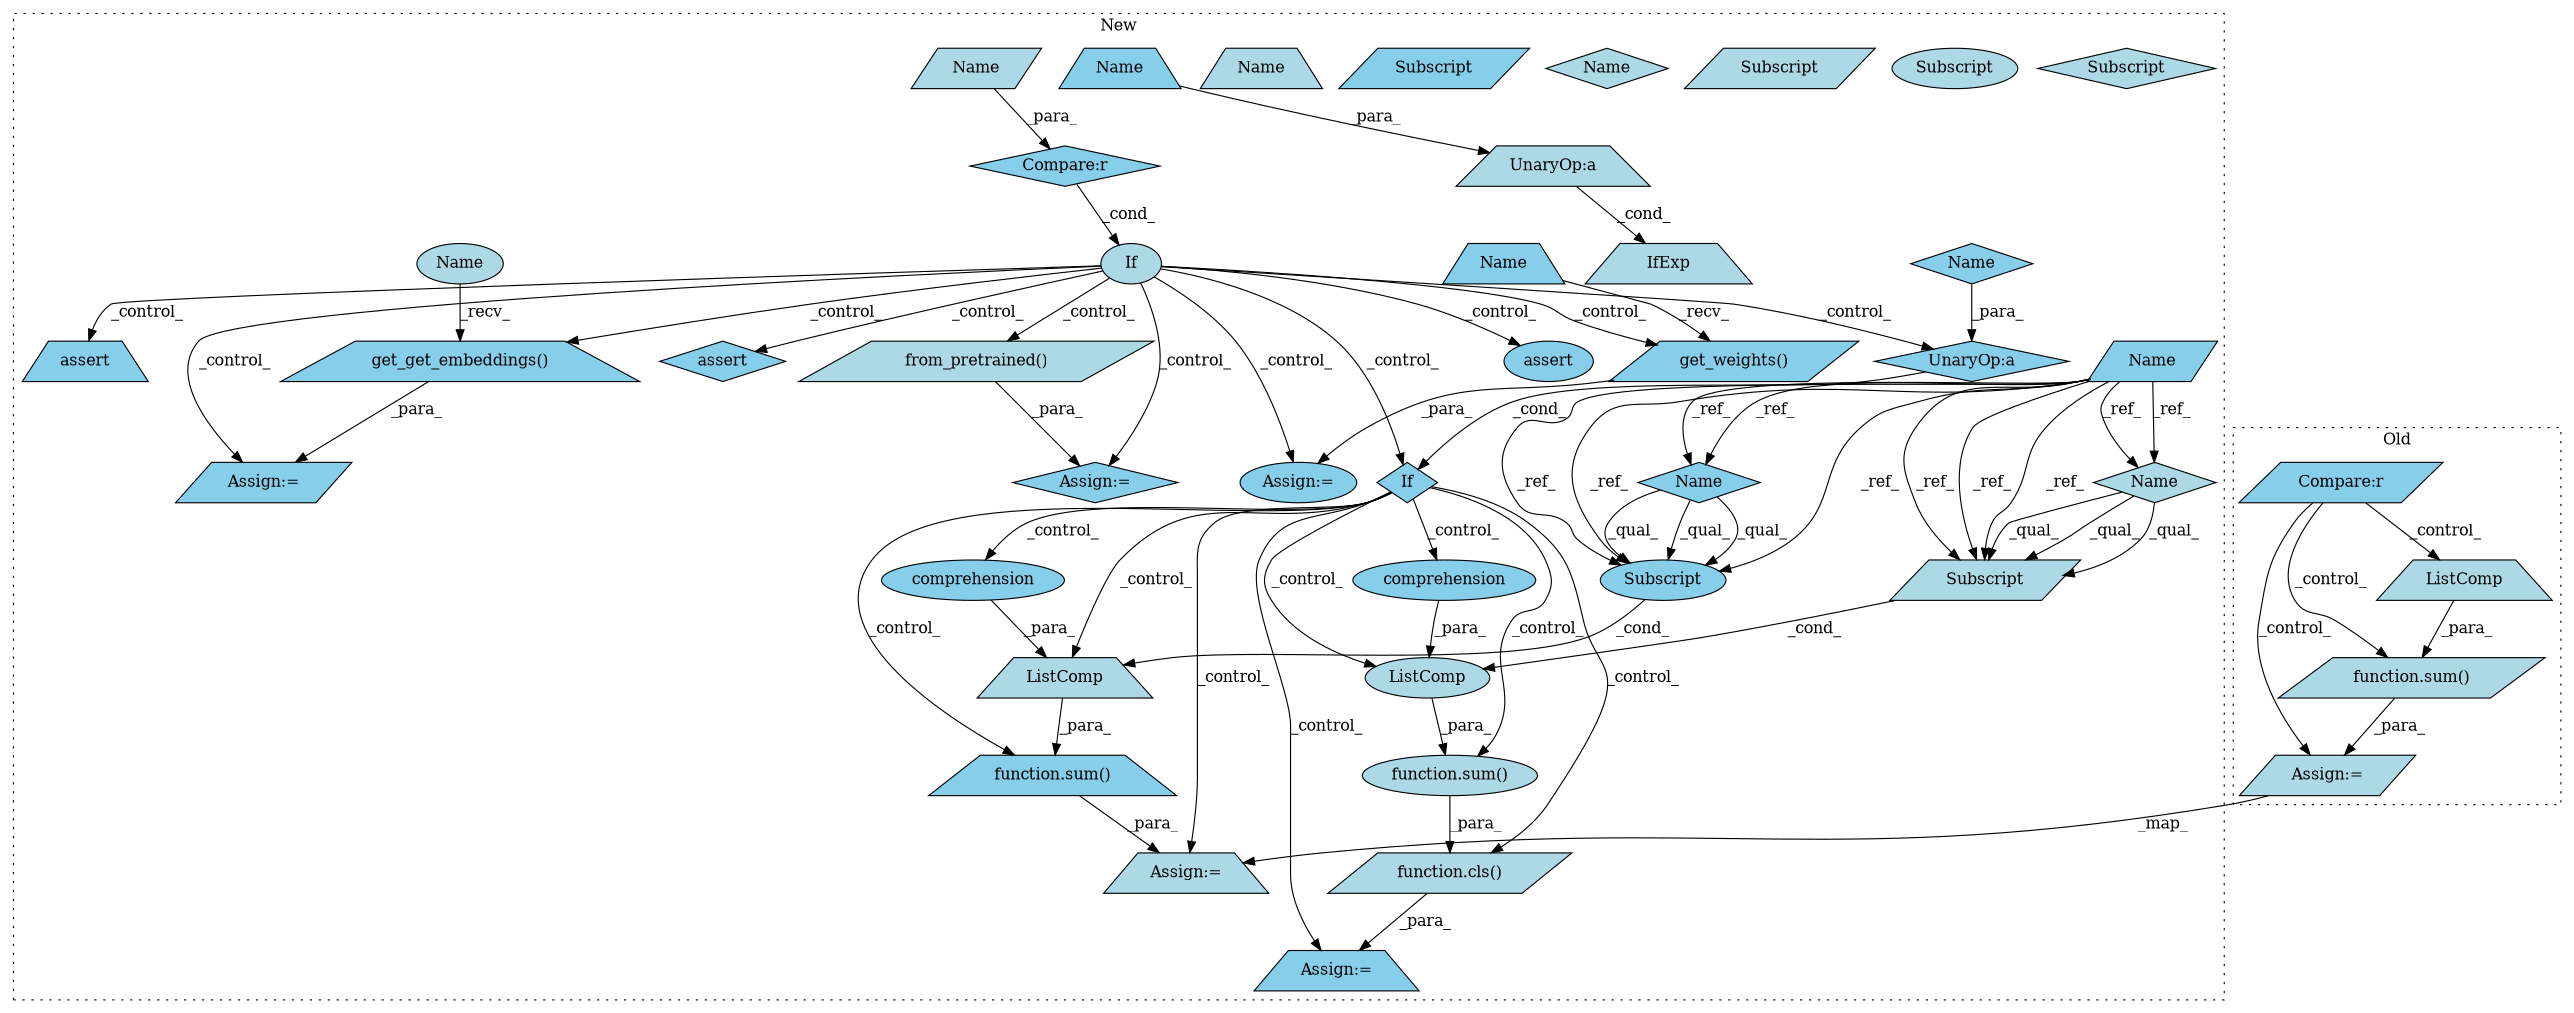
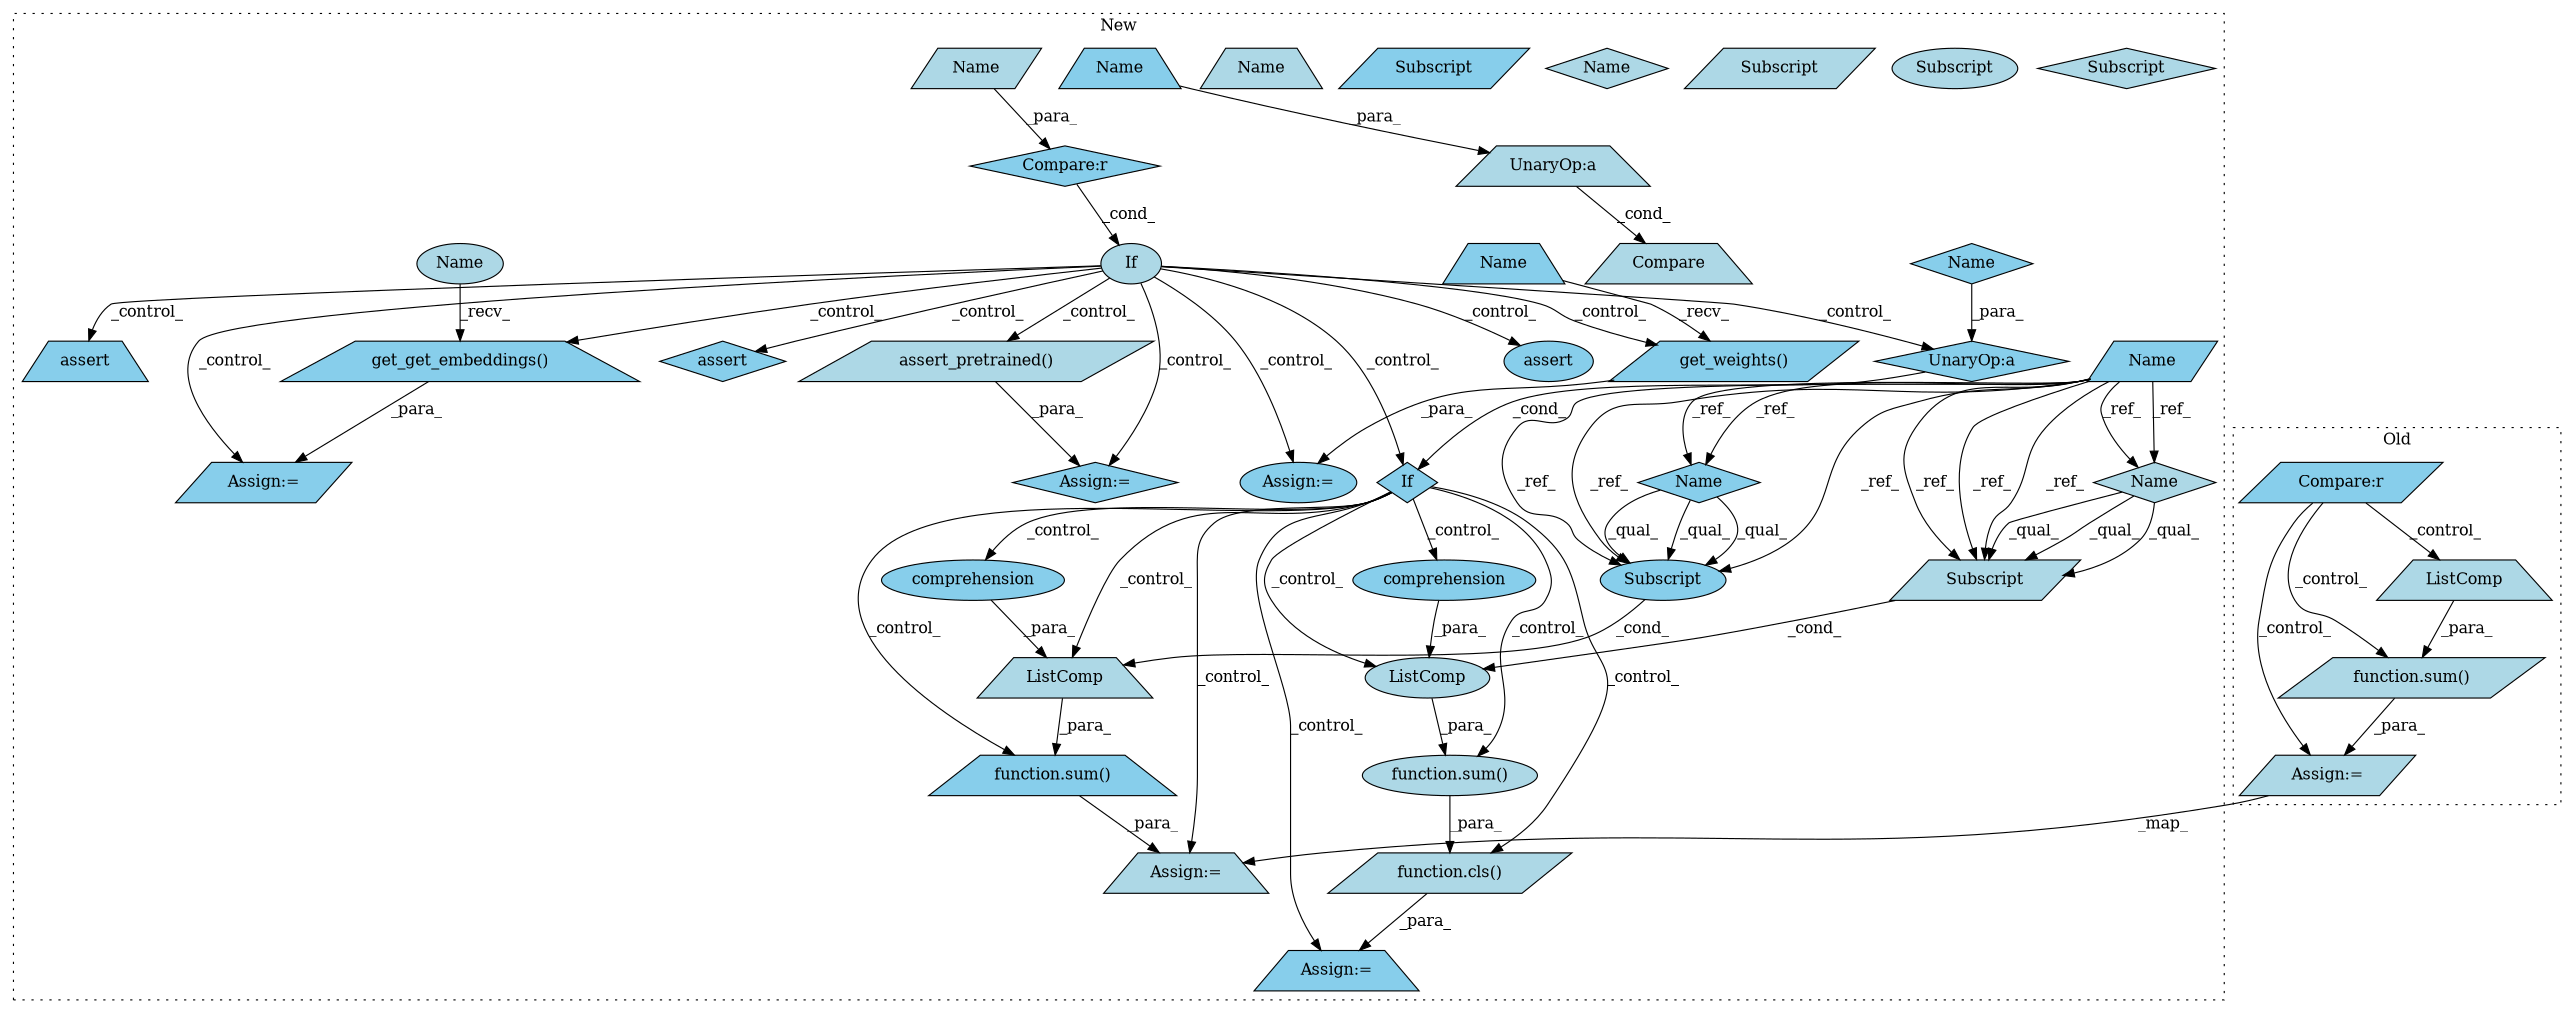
node "IfExp": label "IfExp" -> "Compare"
node "from_pretrained()": label "from_pretrained()" -> "assert_pretrained()"
